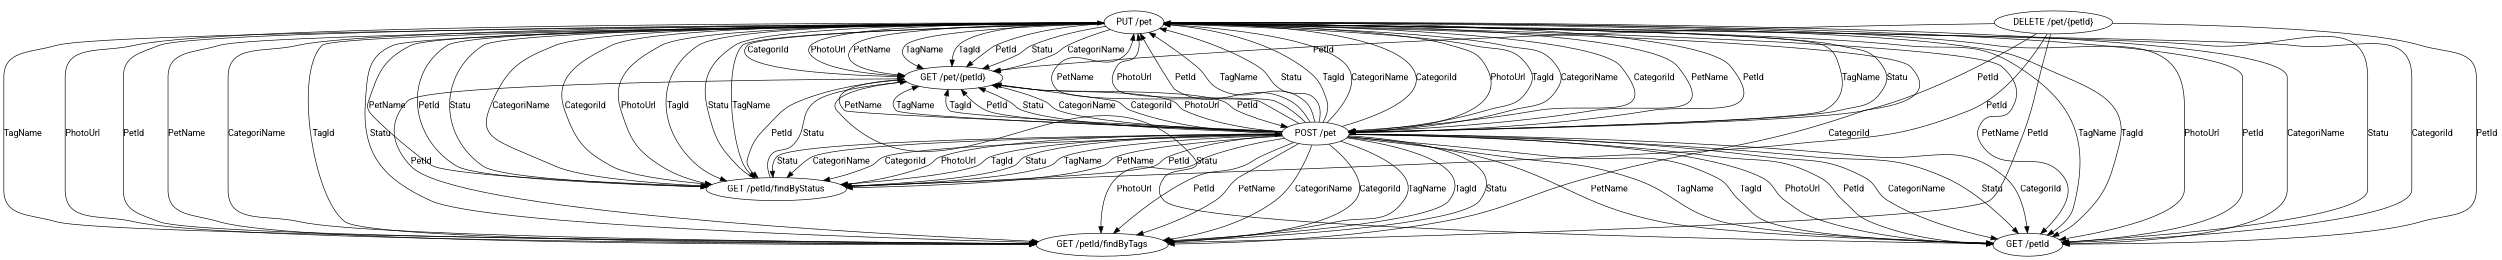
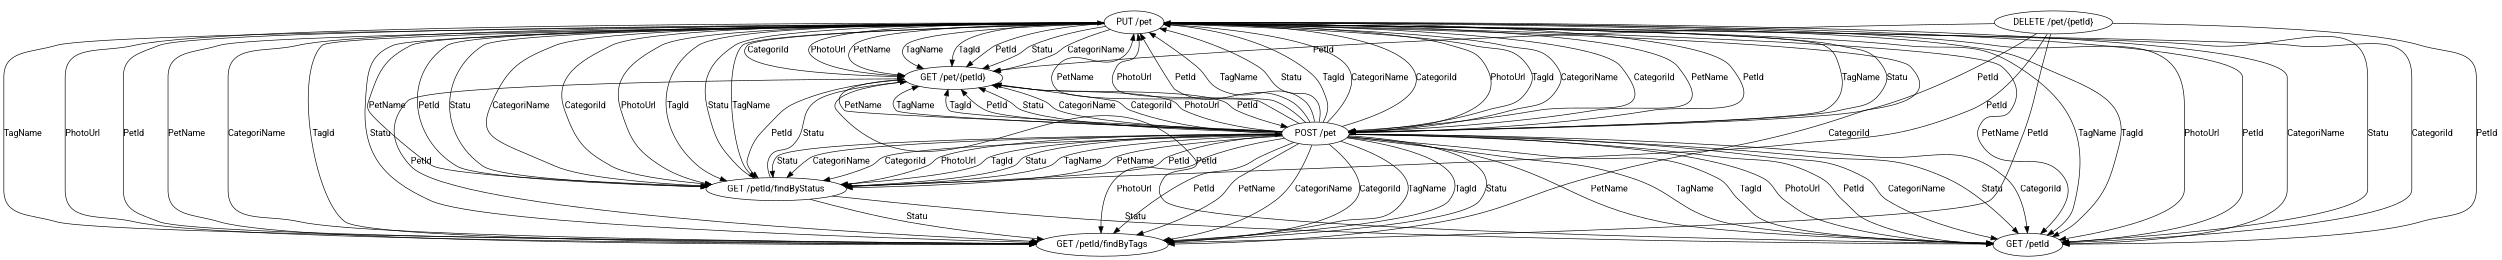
edge "GET /pet/{petId}" -> "GET /petId": label "Statu" -> "PetId"
edge "GET /petId/findByStatus" -> "GET /petId/findByTags": added, label "Statu"
edge "GET /petId/findByStatus" -> "GET /petId": added, label "Statu"
